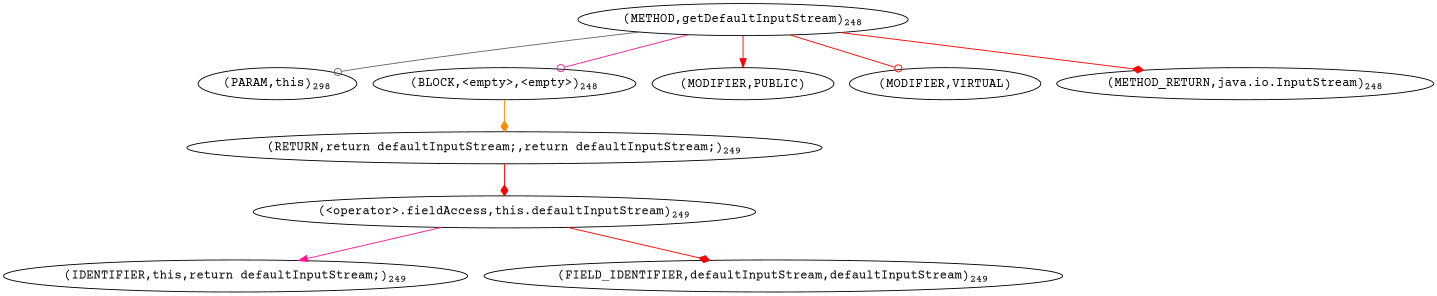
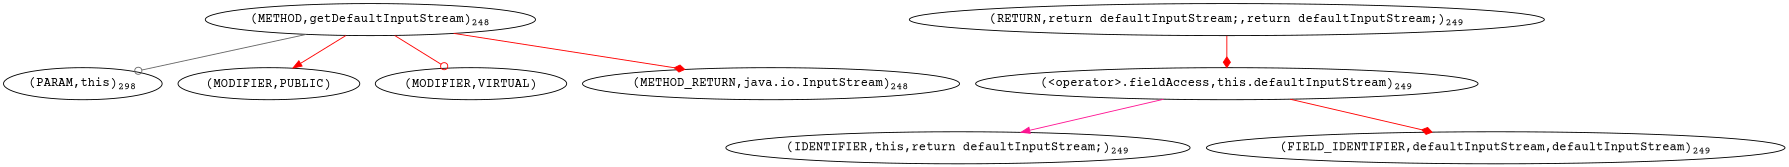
node "(BLOCK,<empty>,<empty>)": removed
